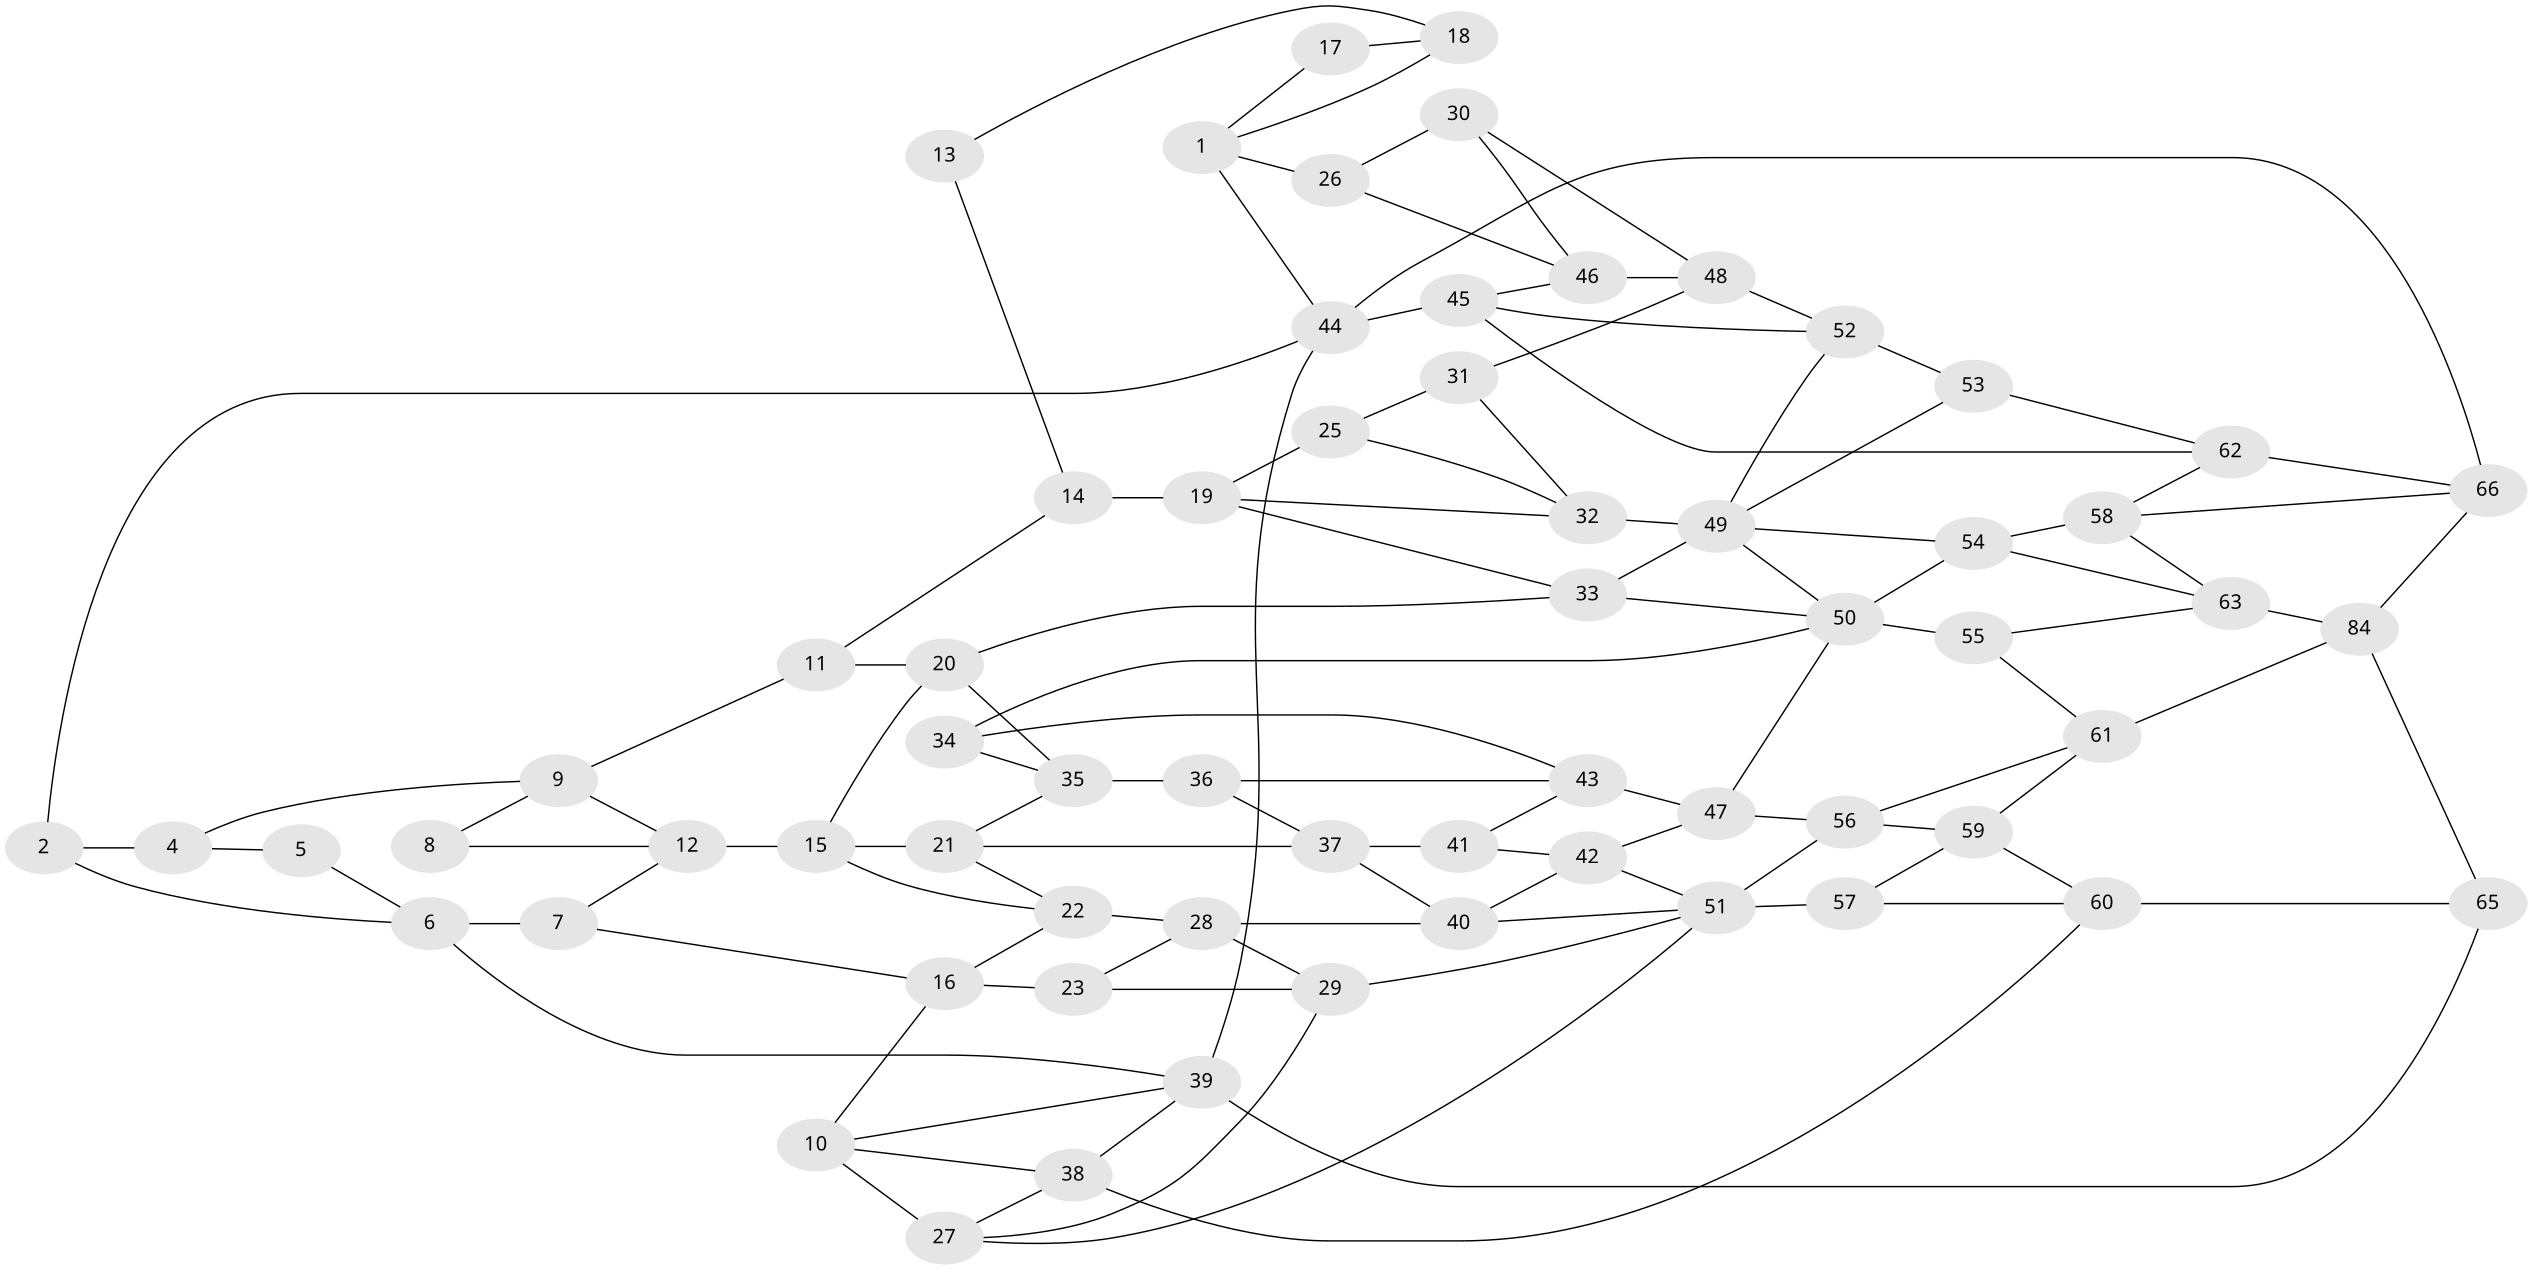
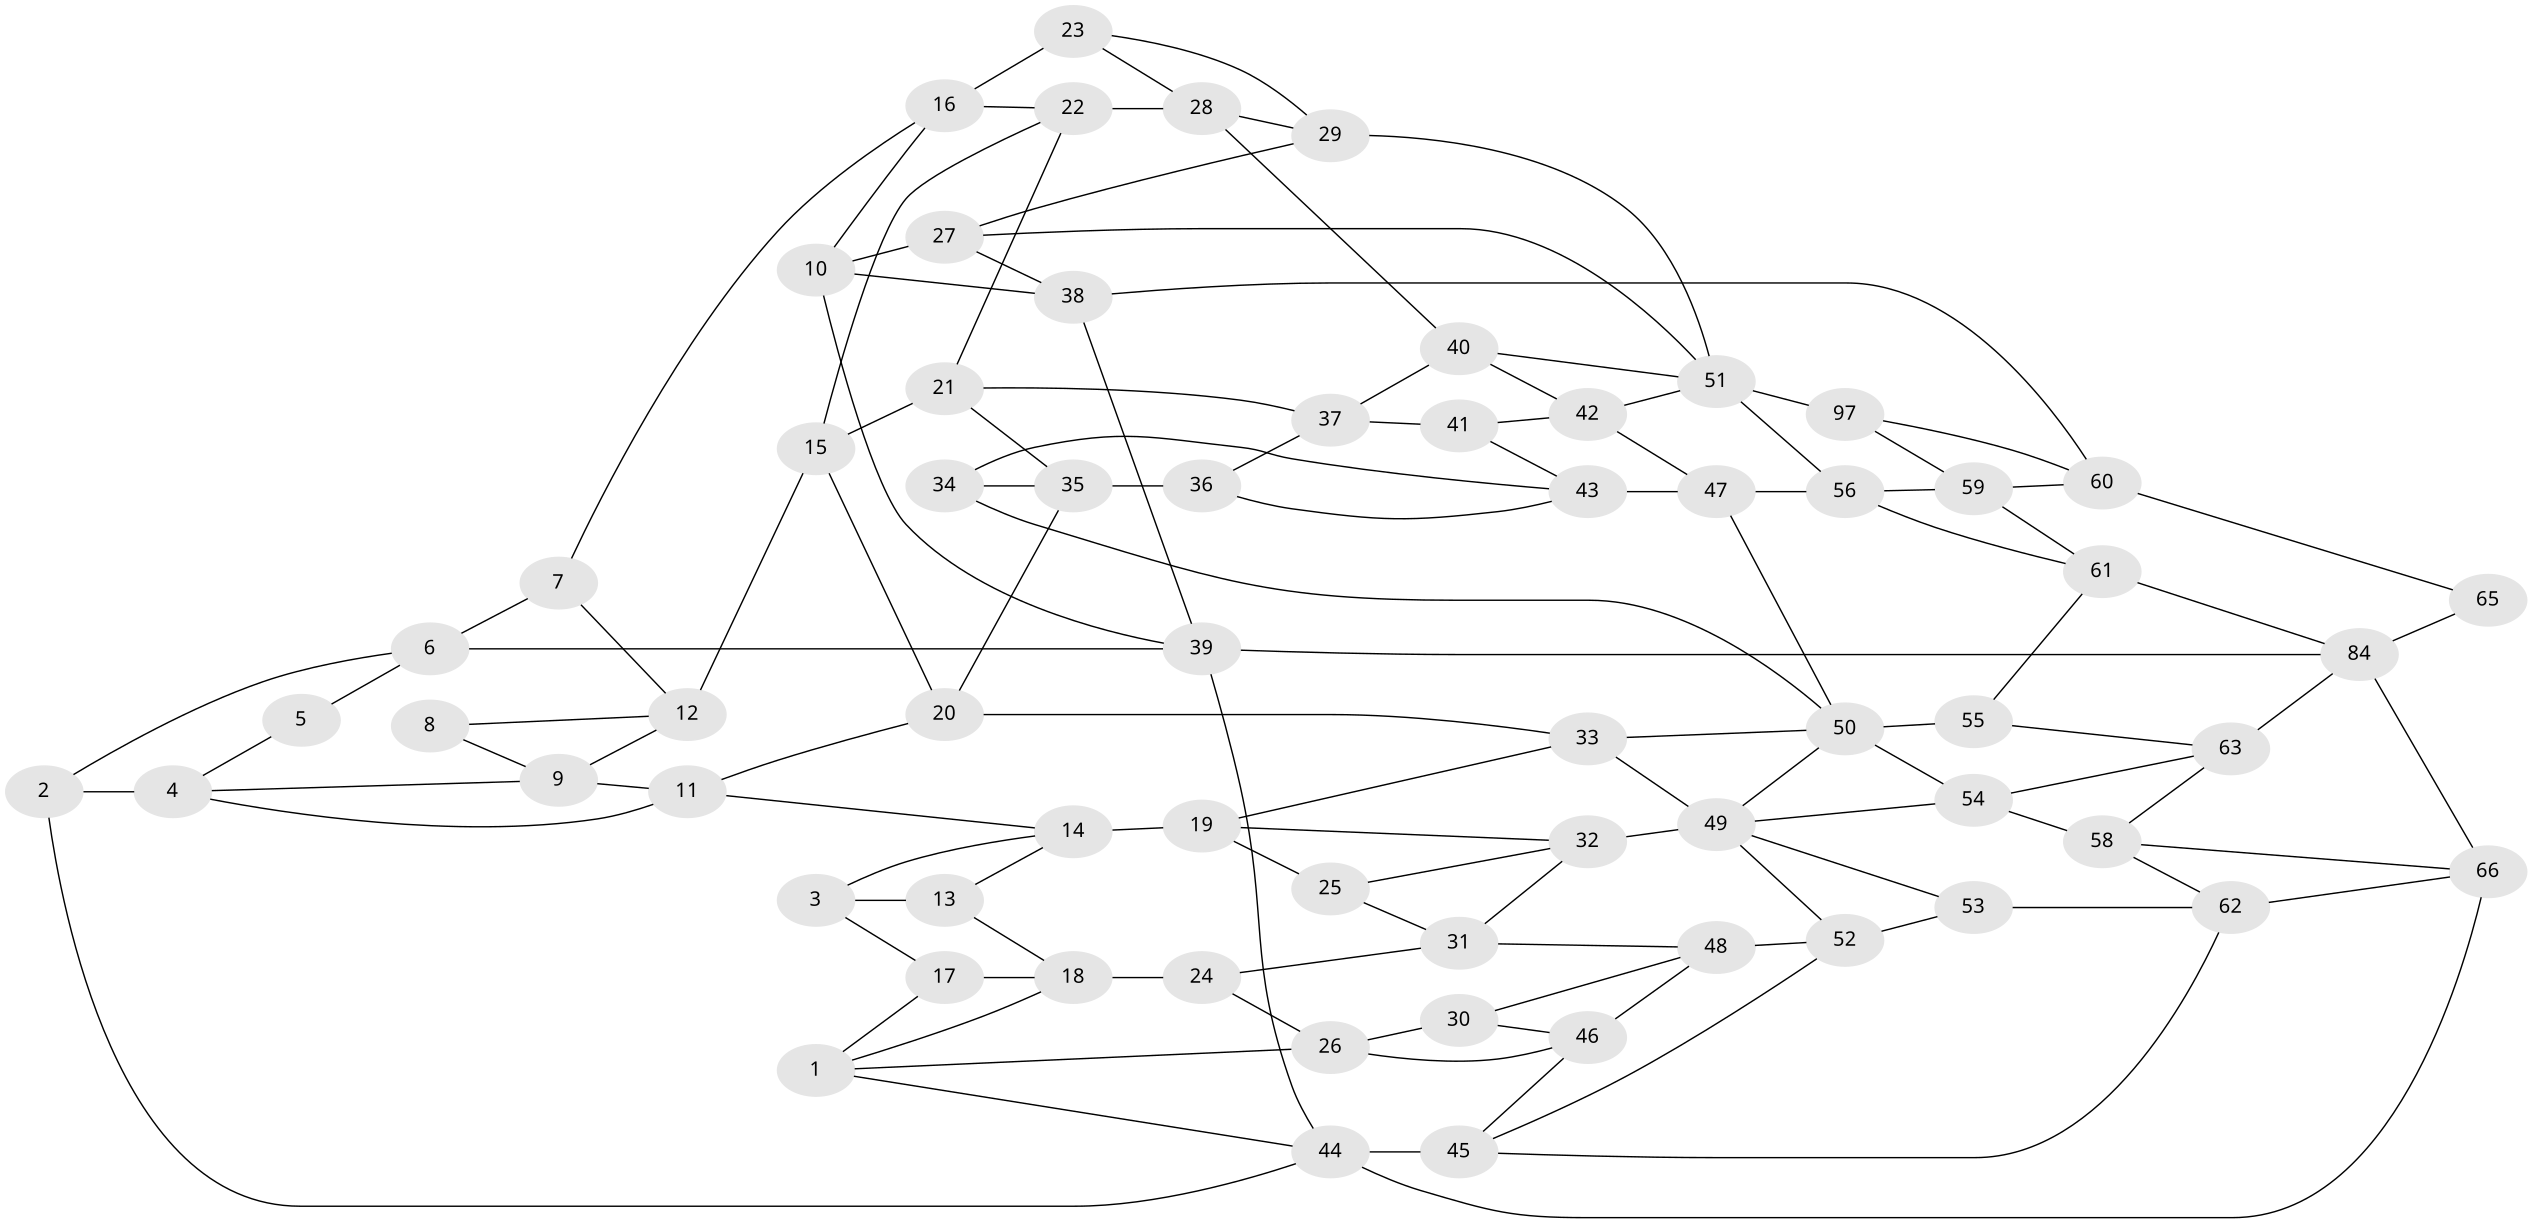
edge "4" -- "11": added
node "3": added
node "57": label "57" -> "97"
node "24": added
edge "65" -- "39": now "84" -- "39"
